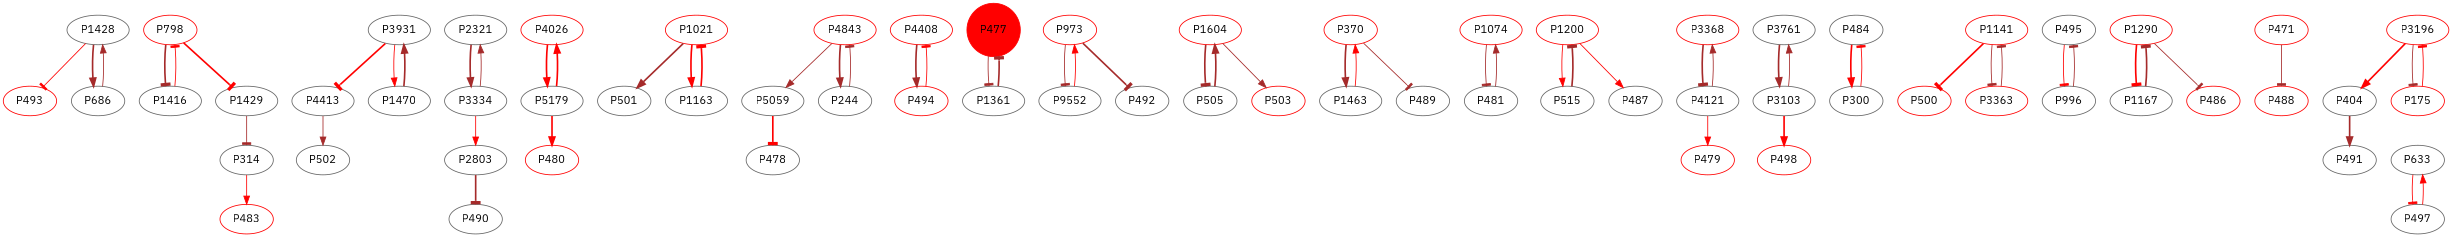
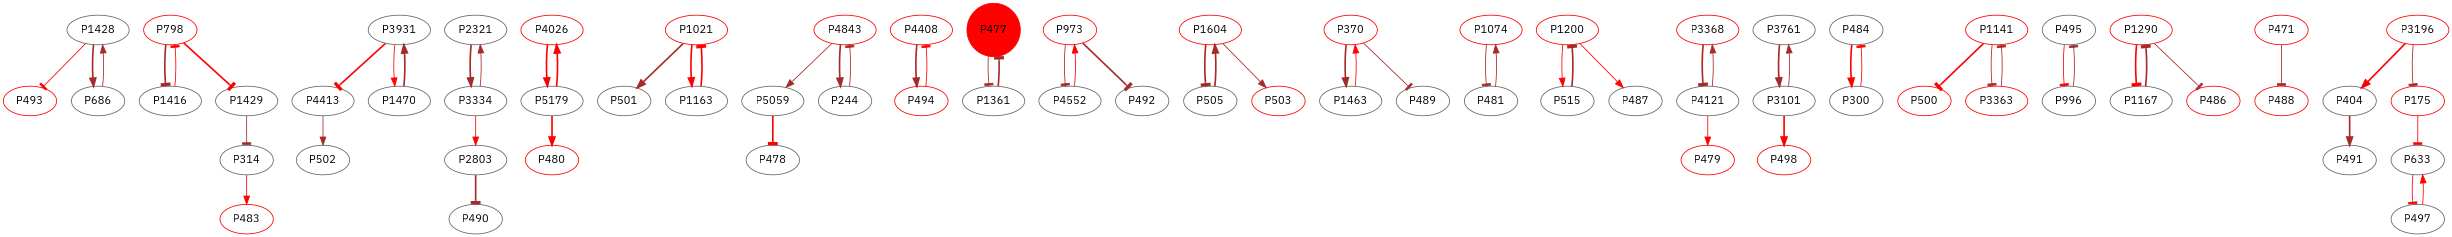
edge "P175" -> "P3196": now "P175" -> "P633"
node "P9552": label "P9552" -> "P4552"
node "P3103": label "P3103" -> "P3101"
